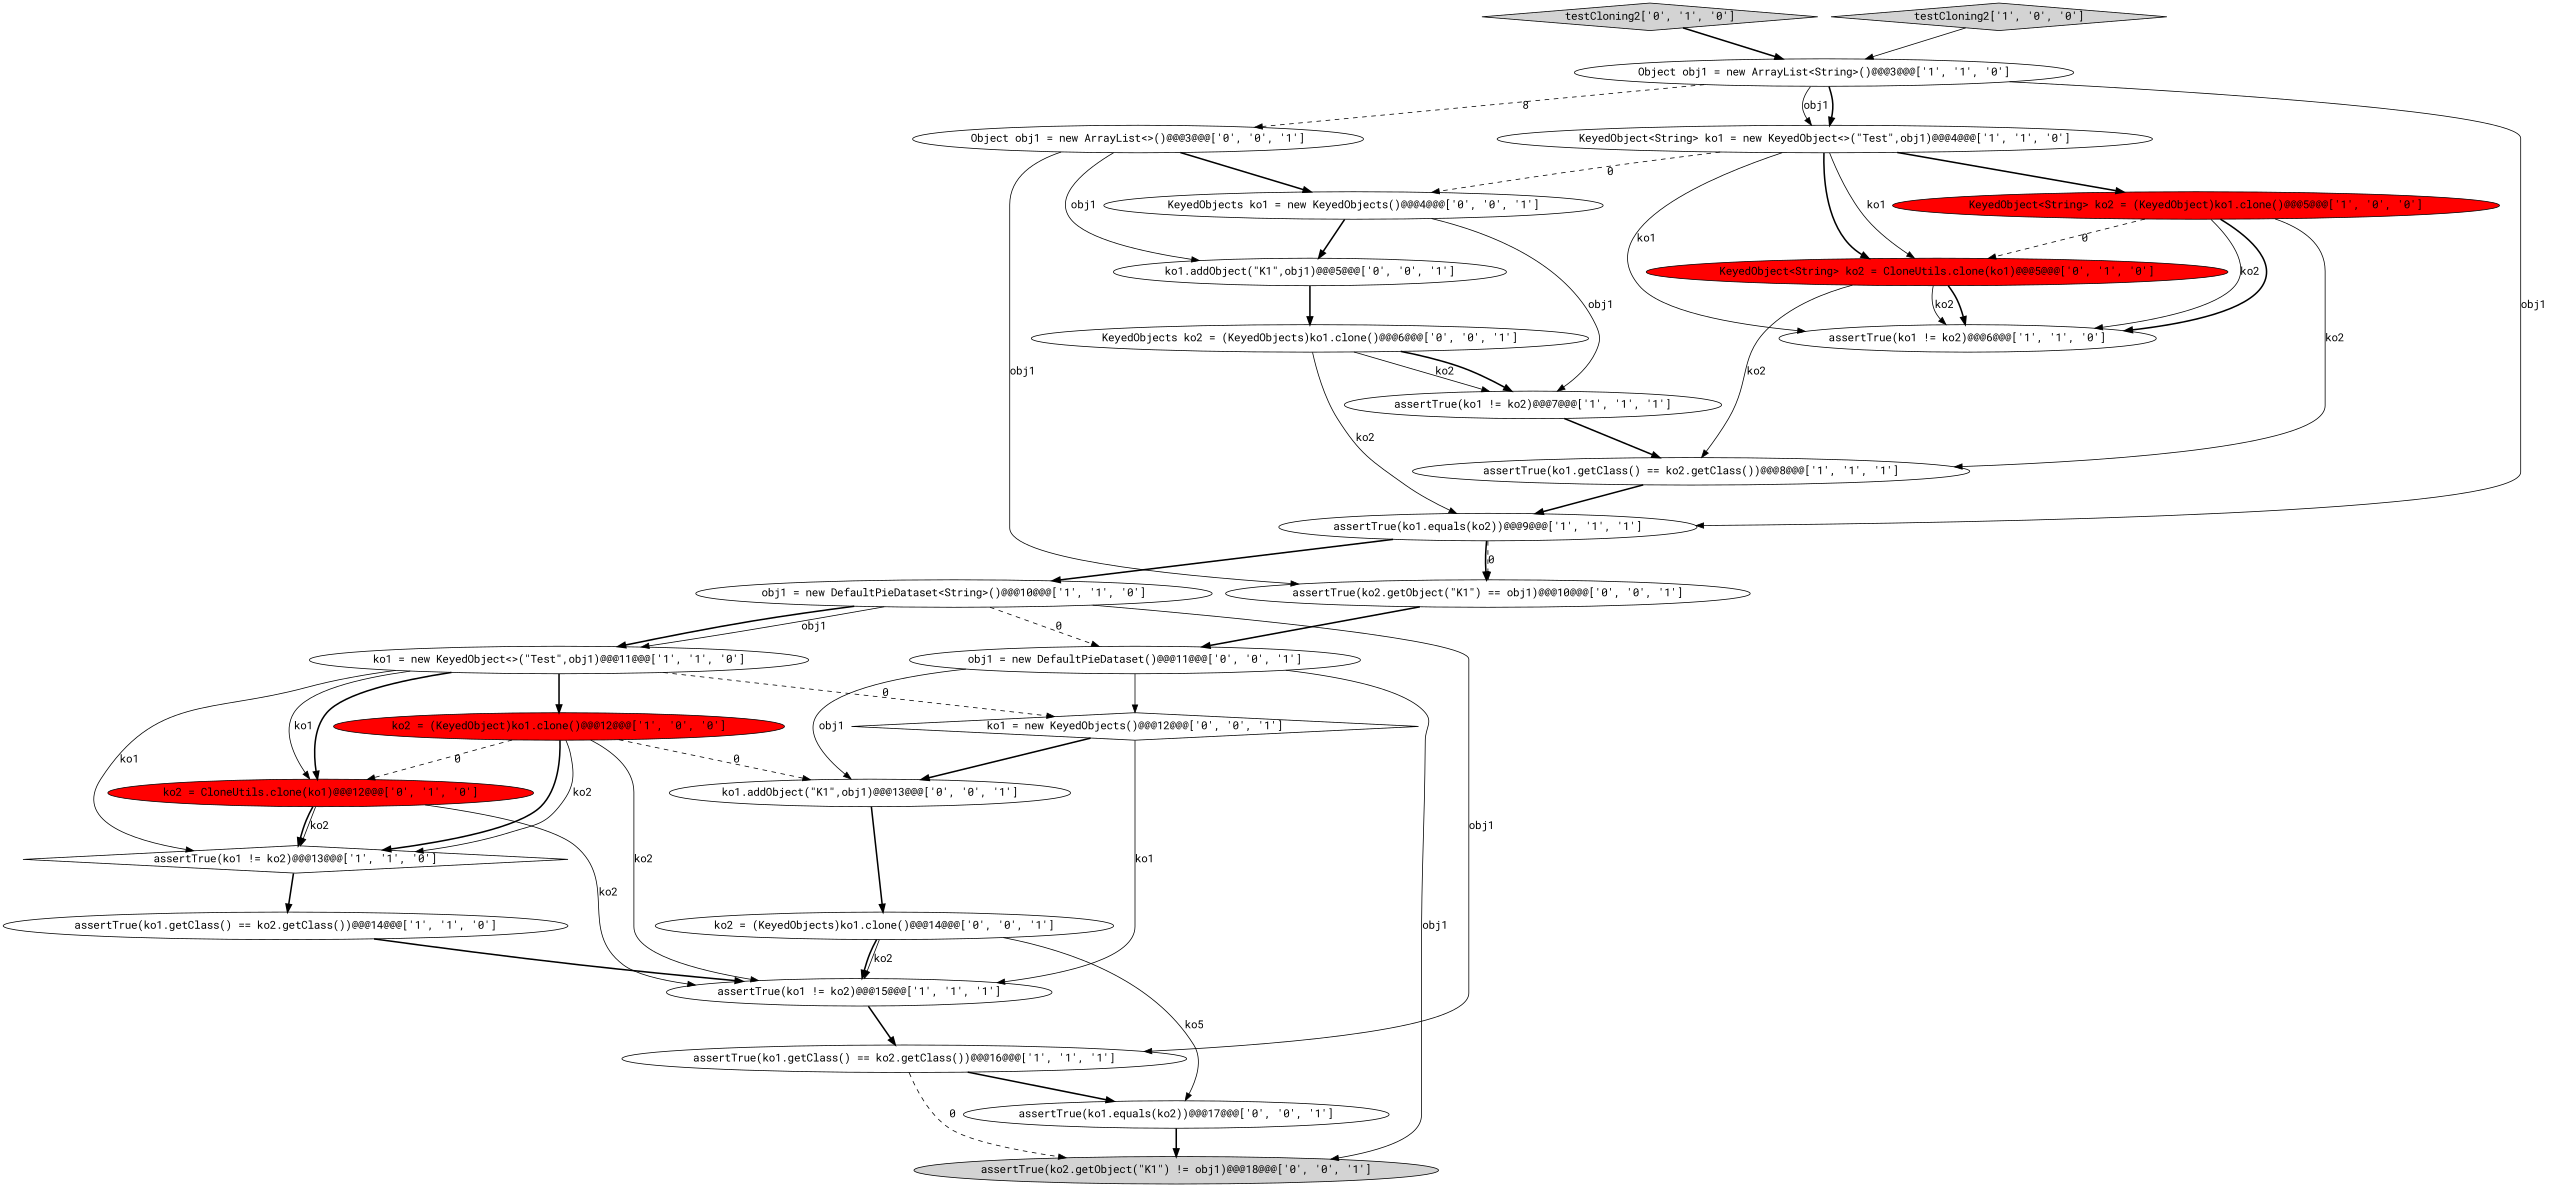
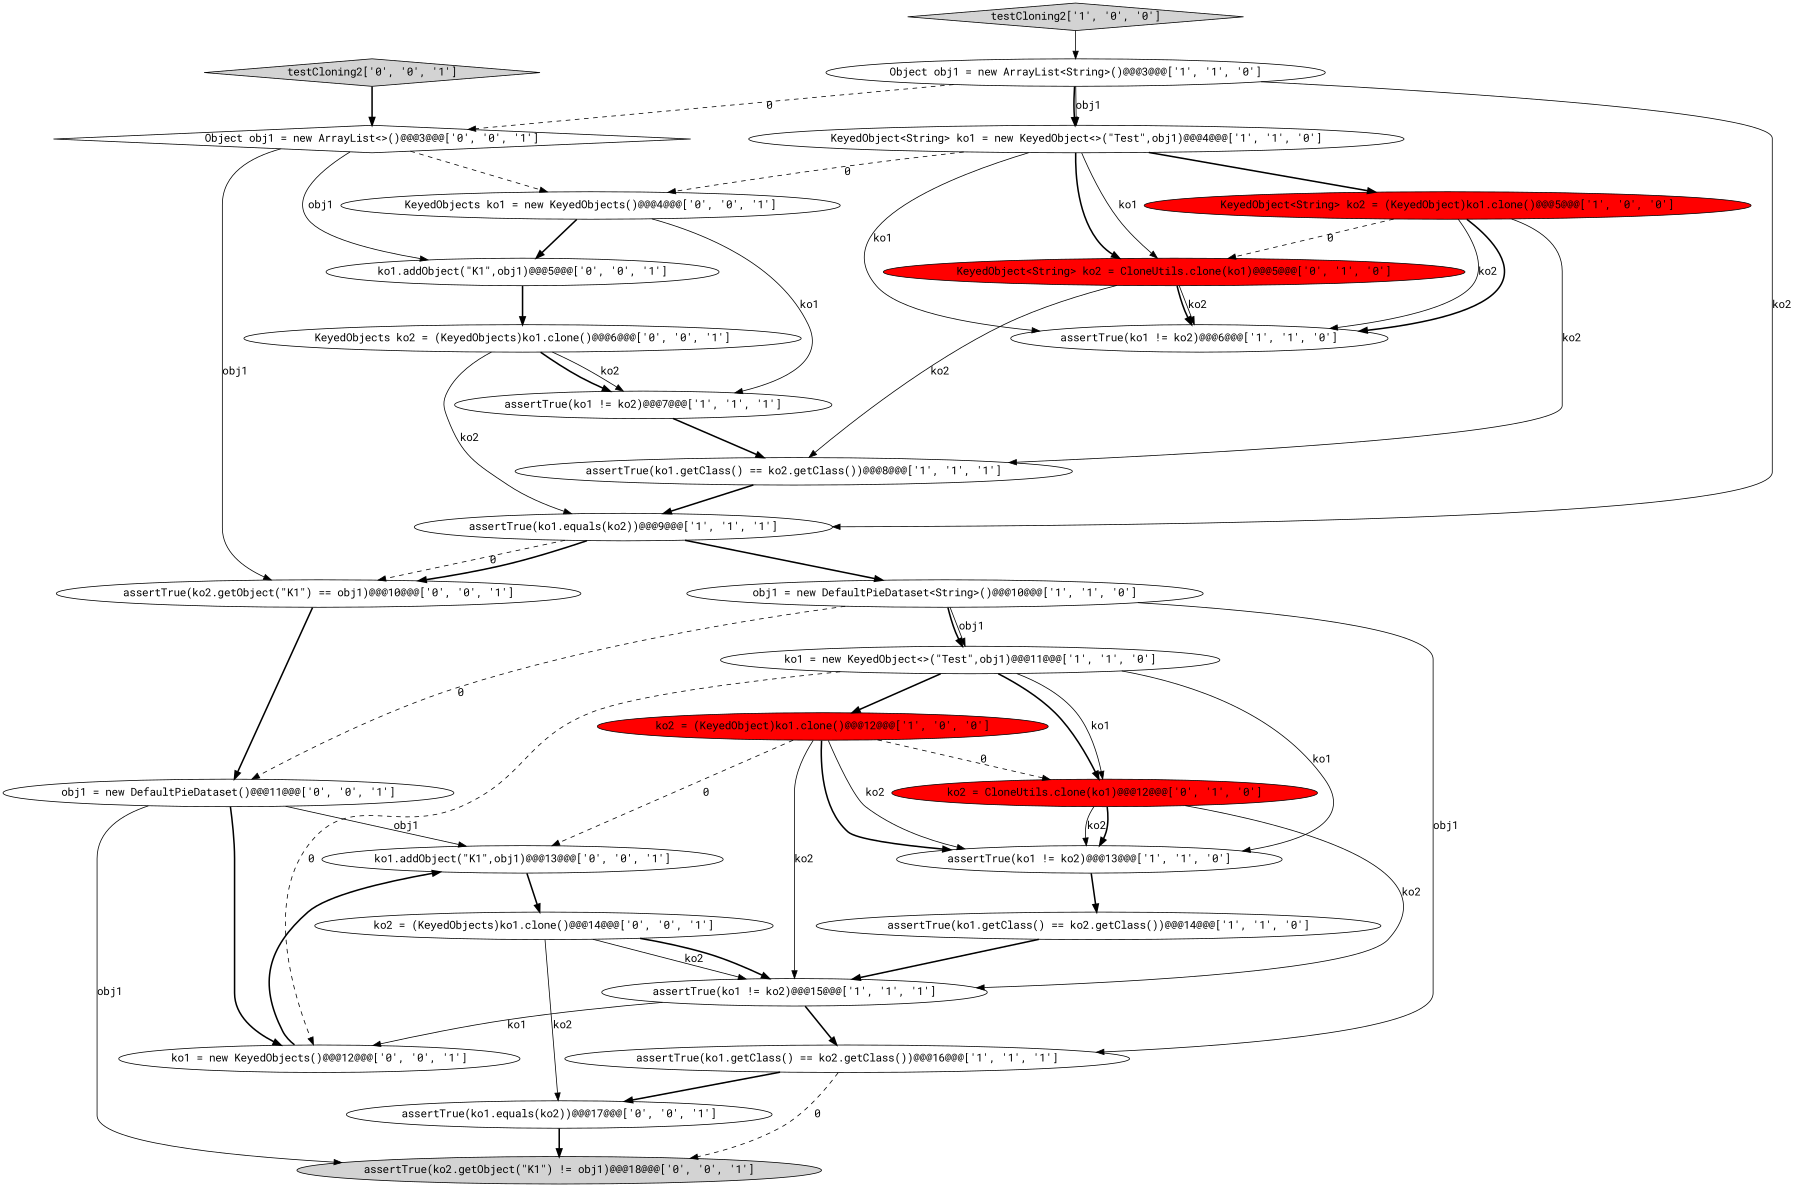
node "testCloning2['0', '1', '0']": removed
node "testCloning2['0', '0', '1']": added
edge "Object obj1 = new ArrayList<String>()@@@3@@@['1', '1', '0']" -> "Object obj1 = new ArrayList<>()@@@3@@@['0', '0', '1']": label "8" -> "0"
node "Object obj1 = new ArrayList<>()@@@3@@@['0', '0', '1']": shape ellipse -> diamond
edge "Object obj1 = new ArrayList<>()@@@3@@@['0', '0', '1']" -> "KeyedObjects ko1 = new KeyedObjects()@@@4@@@['0', '0', '1']": style bold -> dashed
edge "KeyedObjects ko1 = new KeyedObjects()@@@4@@@['0', '0', '1']" -> "assertTrue(ko1 != ko2)@@@7@@@['1', '1', '1']": label "obj1" -> "ko1"
edge "Object obj1 = new ArrayList<String>()@@@3@@@['1', '1', '0']" -> "assertTrue(ko1.equals(ko2))@@@9@@@['1', '1', '1']": label "obj1" -> "ko2"
edge "obj1 = new DefaultPieDataset()@@@11@@@['0', '0', '1']" -> "ko1 = new KeyedObjects()@@@12@@@['0', '0', '1']": style solid -> bold
node "ko1 = new KeyedObjects()@@@12@@@['0', '0', '1']": shape diamond -> ellipse
node "assertTrue(ko1 != ko2)@@@13@@@['1', '1', '0']": shape diamond -> ellipse
edge "ko1 = new KeyedObjects()@@@12@@@['0', '0', '1']" -> "assertTrue(ko1 != ko2)@@@15@@@['1', '1', '1']": reversed
edge "ko2 = (KeyedObjects)ko1.clone()@@@14@@@['0', '0', '1']" -> "assertTrue(ko1.equals(ko2))@@@17@@@['0', '0', '1']": label "ko5" -> "ko2"
